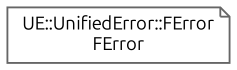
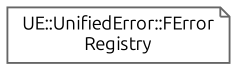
node "UE::UnifiedError::FError FError": label "UE::UnifiedError::FError FError" -> "UE::UnifiedError::FError Registry"
